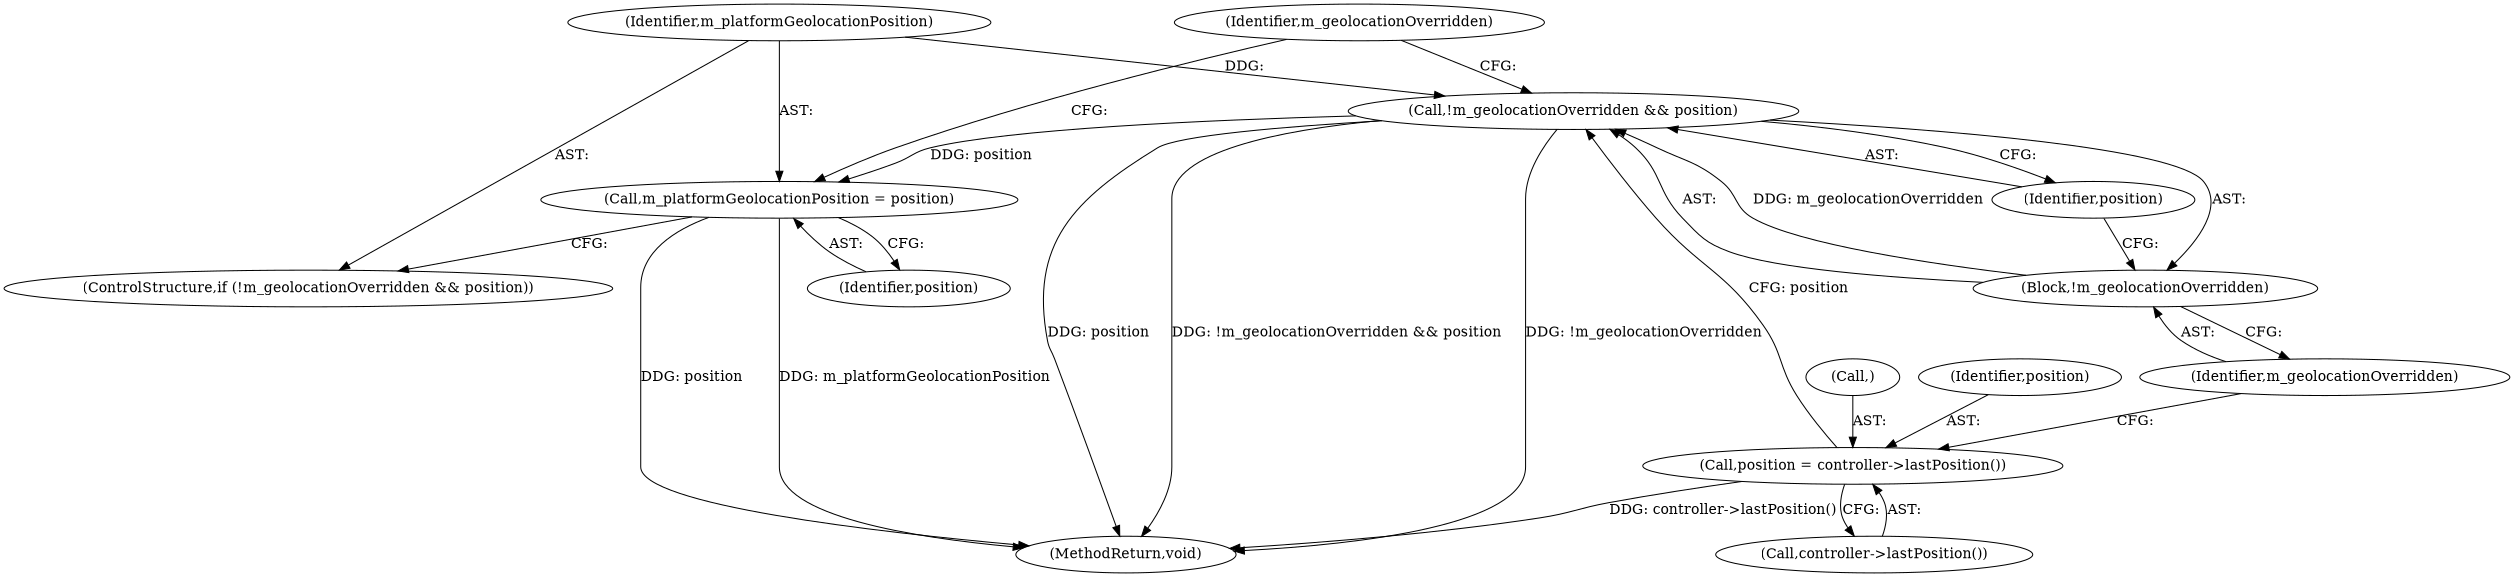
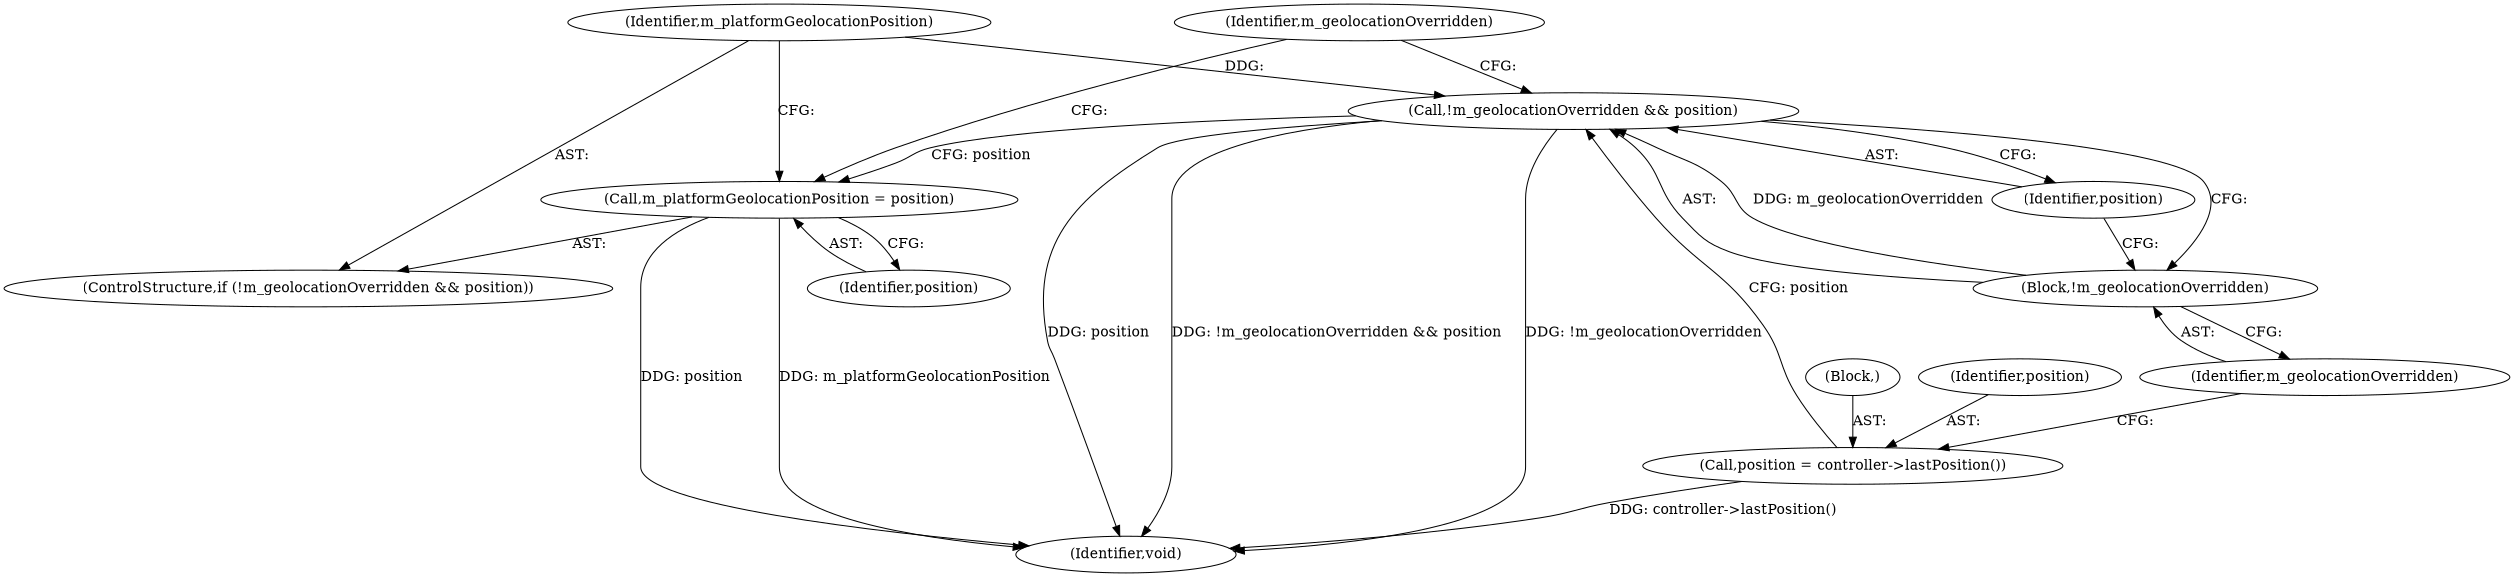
edge "(Identifier,m_platformGeolocationPosition)" -> "(Call,m_platformGeolocationPosition = position)": label "AST: " -> "CFG: "
edge "(Call,!m_geolocationOverridden && position)" -> "(Call,m_platformGeolocationPosition = position)": label "DDG: position" -> "CFG: position"
edge "(Call,!m_geolocationOverridden && position)" -> "(Block,!m_geolocationOverridden)": label "AST: " -> "CFG: "
edge "(Call,m_platformGeolocationPosition = position)" -> "(ControlStructure,if (!m_geolocationOverridden && position))": label "CFG: " -> "AST: "
node "(Call,)": label "(Call,)" -> "(Block,)"
node "(MethodReturn,void)": label "(MethodReturn,void)" -> "(Identifier,void)"
node "(Call,controller->lastPosition())": removed
